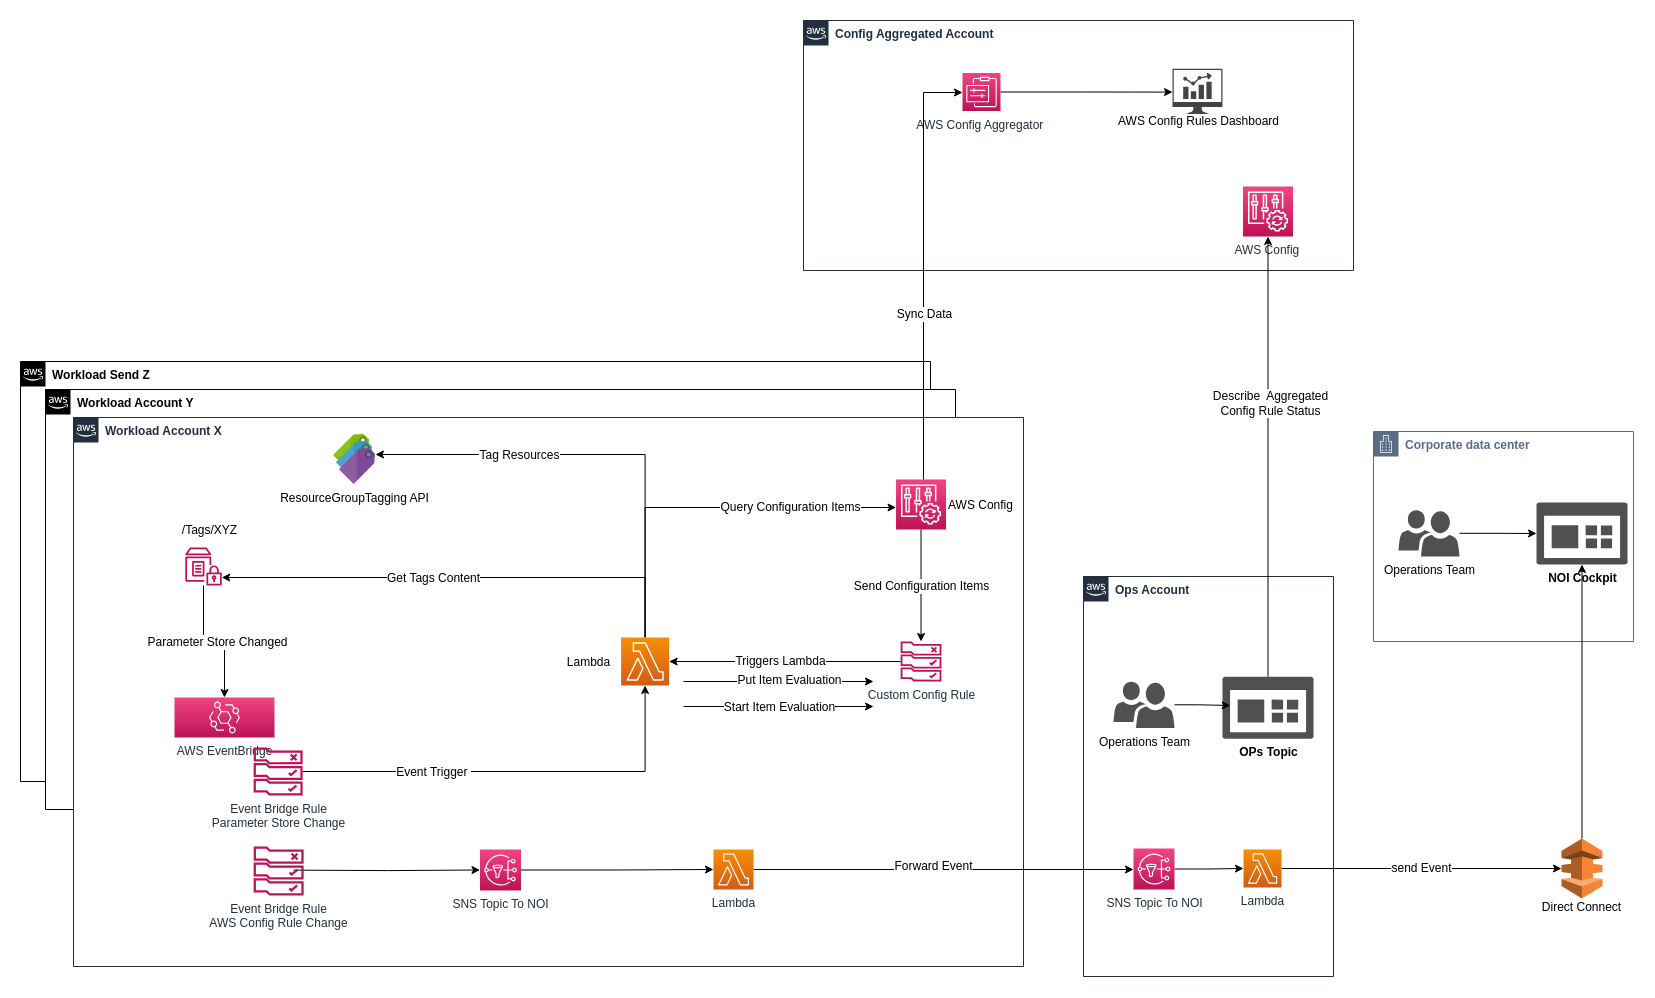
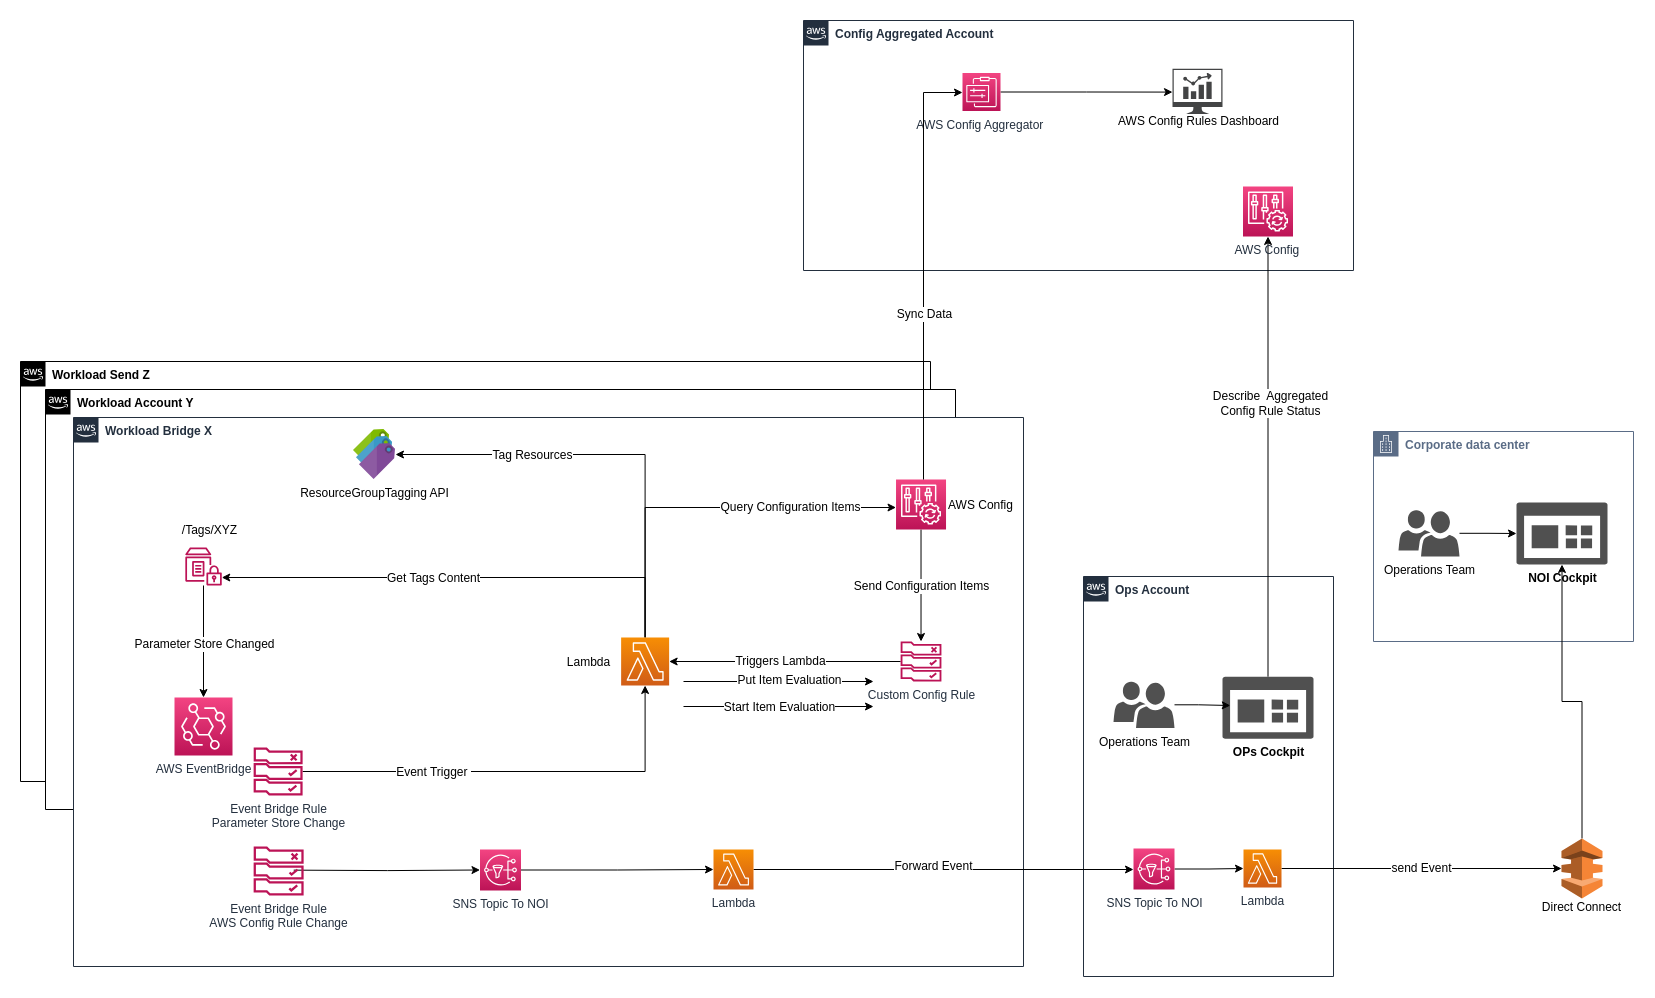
node "Workload Account X": label "Workload Account X" -> "Workload Bridge X"
node "ResourceGroupTagging API": moved (355, 460) -> (375, 455)
node "NOI Cockpit": moved (1582, 534) -> (1562, 534)
node "AWS EventBridge": size 100x40 -> 58x58
node "OPs Topic": label "OPs Topic" -> "OPs Cockpit"
